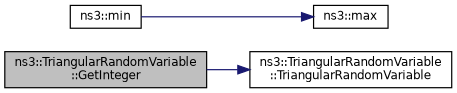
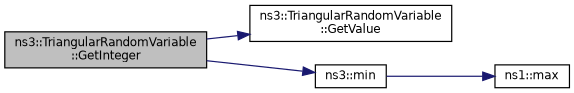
node "ns3::max": label "ns3::max" -> "ns1::max"
edge "ns3::TriangularRandomVariable ::GetInteger" -> "ns3::min": added
node "ns3::TriangularRandomVariable ::TriangularRandomVariable": label "ns3::TriangularRandomVariable ::TriangularRandomVariable" -> "ns3::TriangularRandomVariable ::GetValue"
